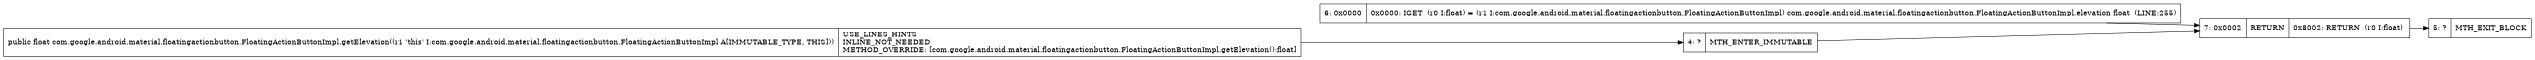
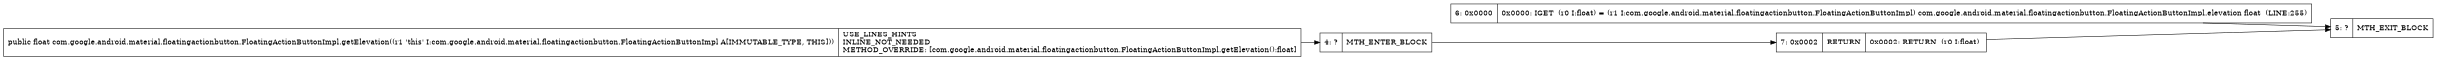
edge "6: 0x0000" -> "7: 0x0002": now "6: 0x0000" -> "5: ?"
node "7: 0x0002": text "0x8002: RETURN  (r0 I:float)" -> "0x0002: RETURN  (r0 I:float)"
node "4: ?": text "MTH_ENTER_IMMUTABLE" -> "MTH_ENTER_BLOCK"
